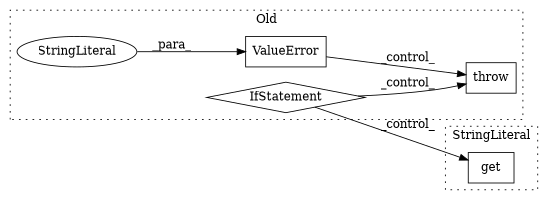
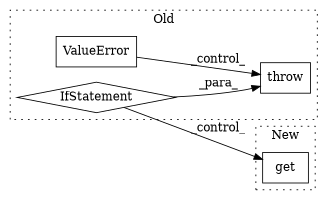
node "StringLiteral": removed
edge "IfStatement" -> "throw": label "_control_" -> "_para_"
cluster "StringLiteral": label "StringLiteral" -> "New"
